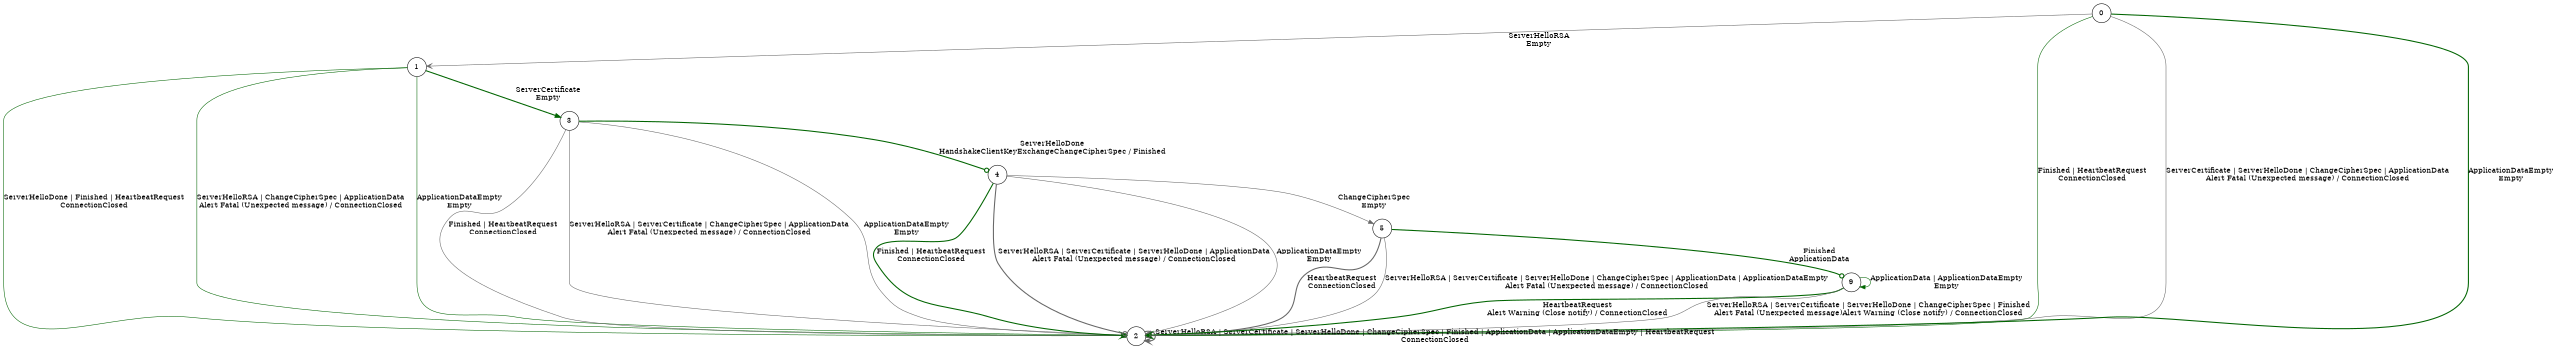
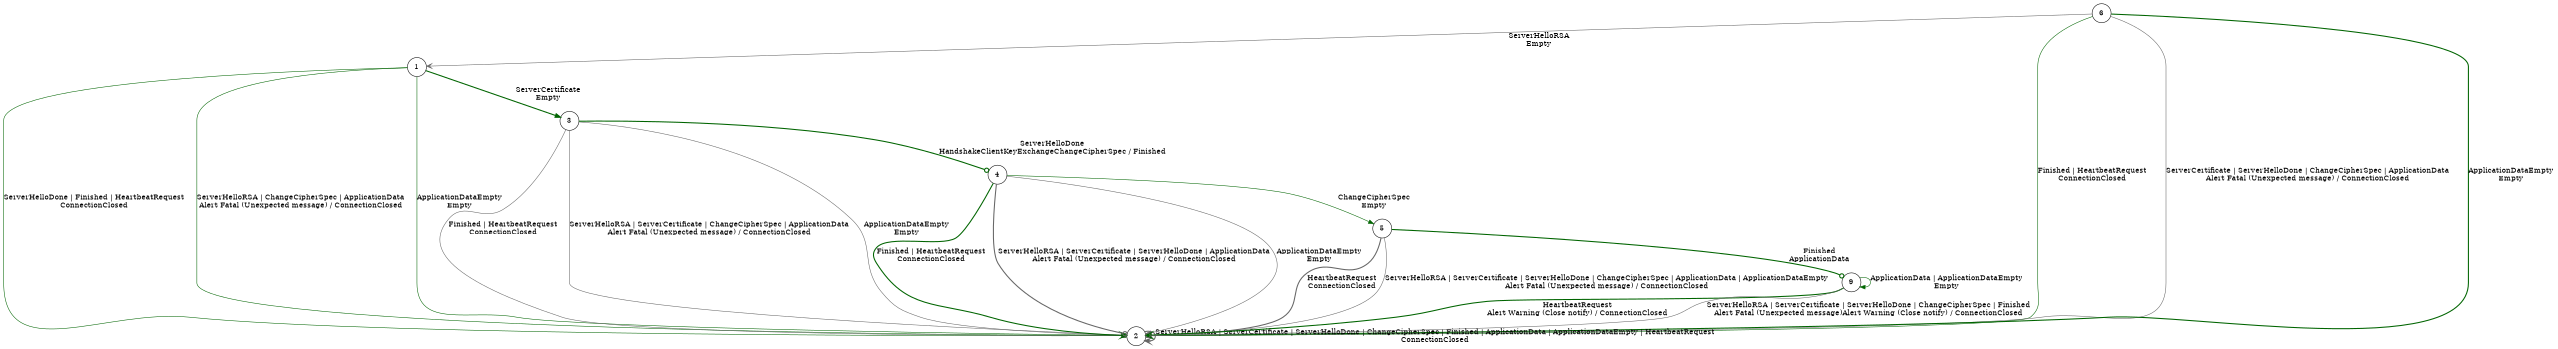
node "0": label "0" -> "6"
edge "4" -> "5": color gray40 -> darkgreen
